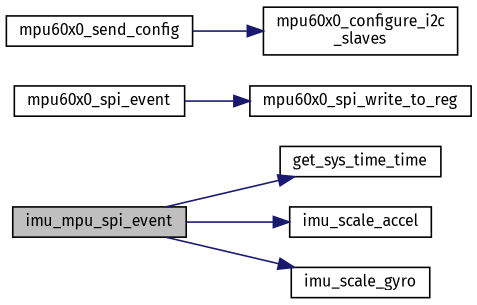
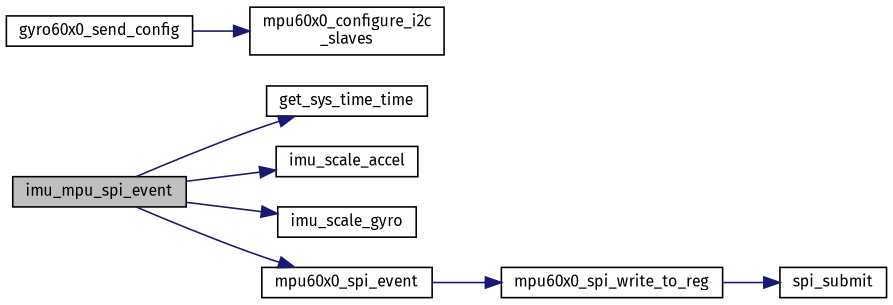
node "mpu60x0_send_config": label "mpu60x0_send_config" -> "gyro60x0_send_config"
edge "imu_mpu_spi_event" -> "mpu60x0_spi_event": added
node "spi_submit": added
